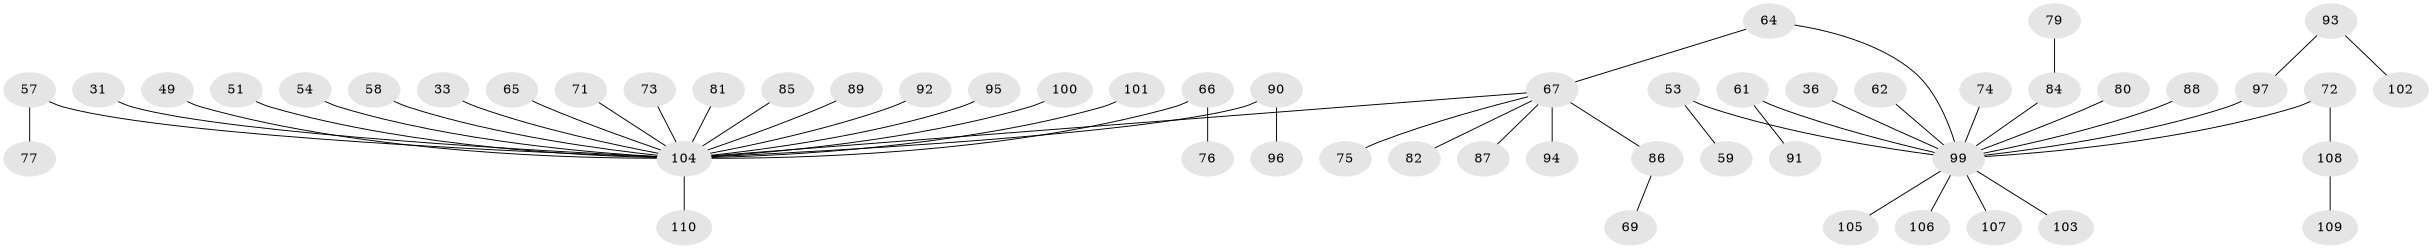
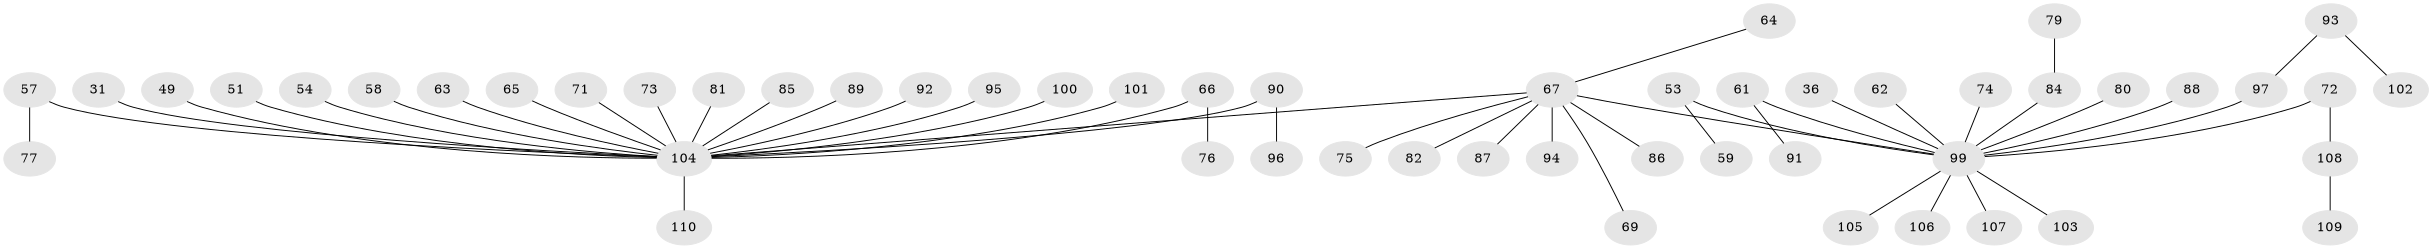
edge "64" -- "99": now "67" -- "99"
node "33": label "33" -> "63"
edge "86" -- "69": now "67" -- "69"
